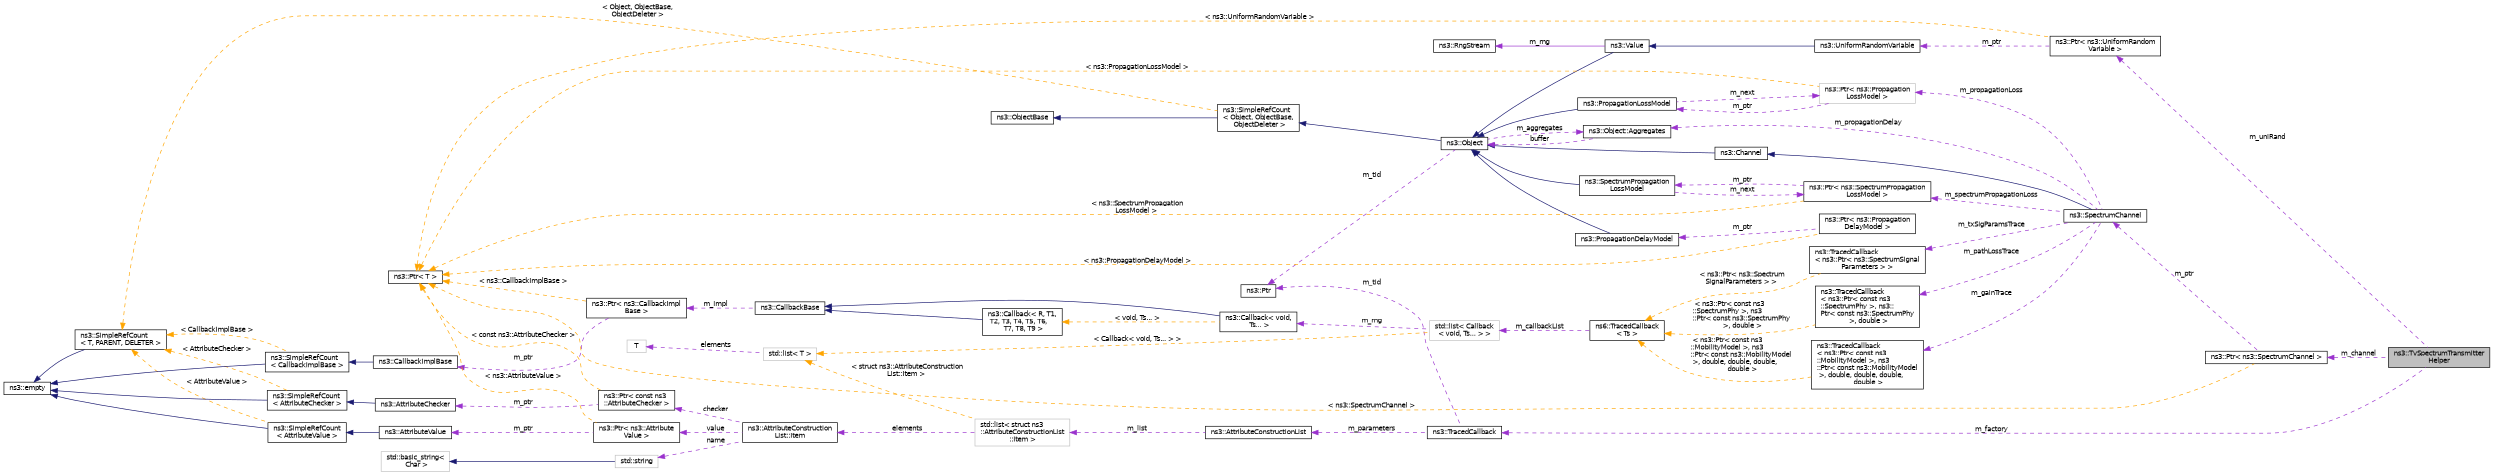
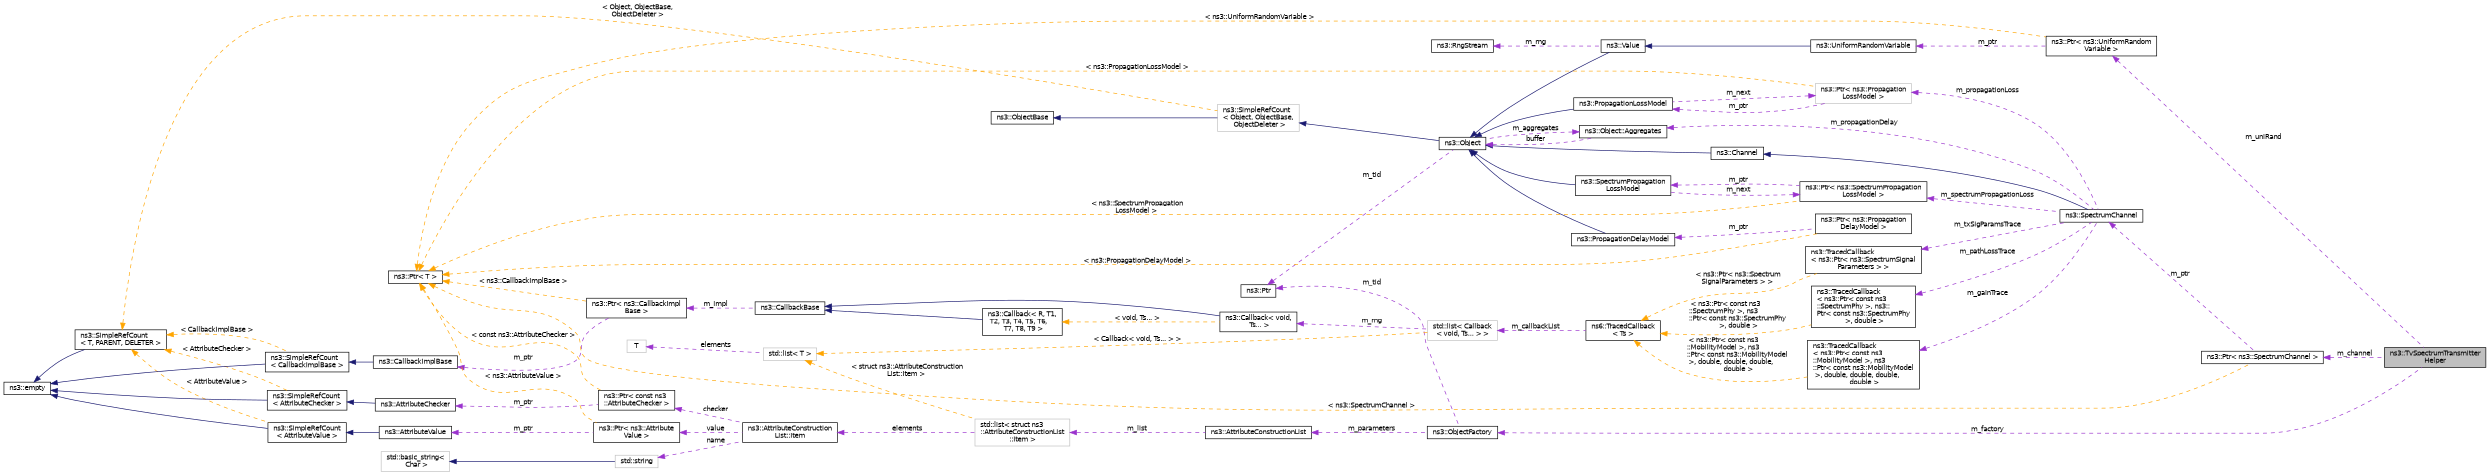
edge "ns3::Value" -> "ns3::RngStream": style solid -> dashed
node "ns3::SimpleRefCount < Object, ObjectBase, ObjectDeleter >": color black -> grey75
node "ns3::TracedCallback": label "ns3::TracedCallback" -> "ns3::ObjectFactory"
